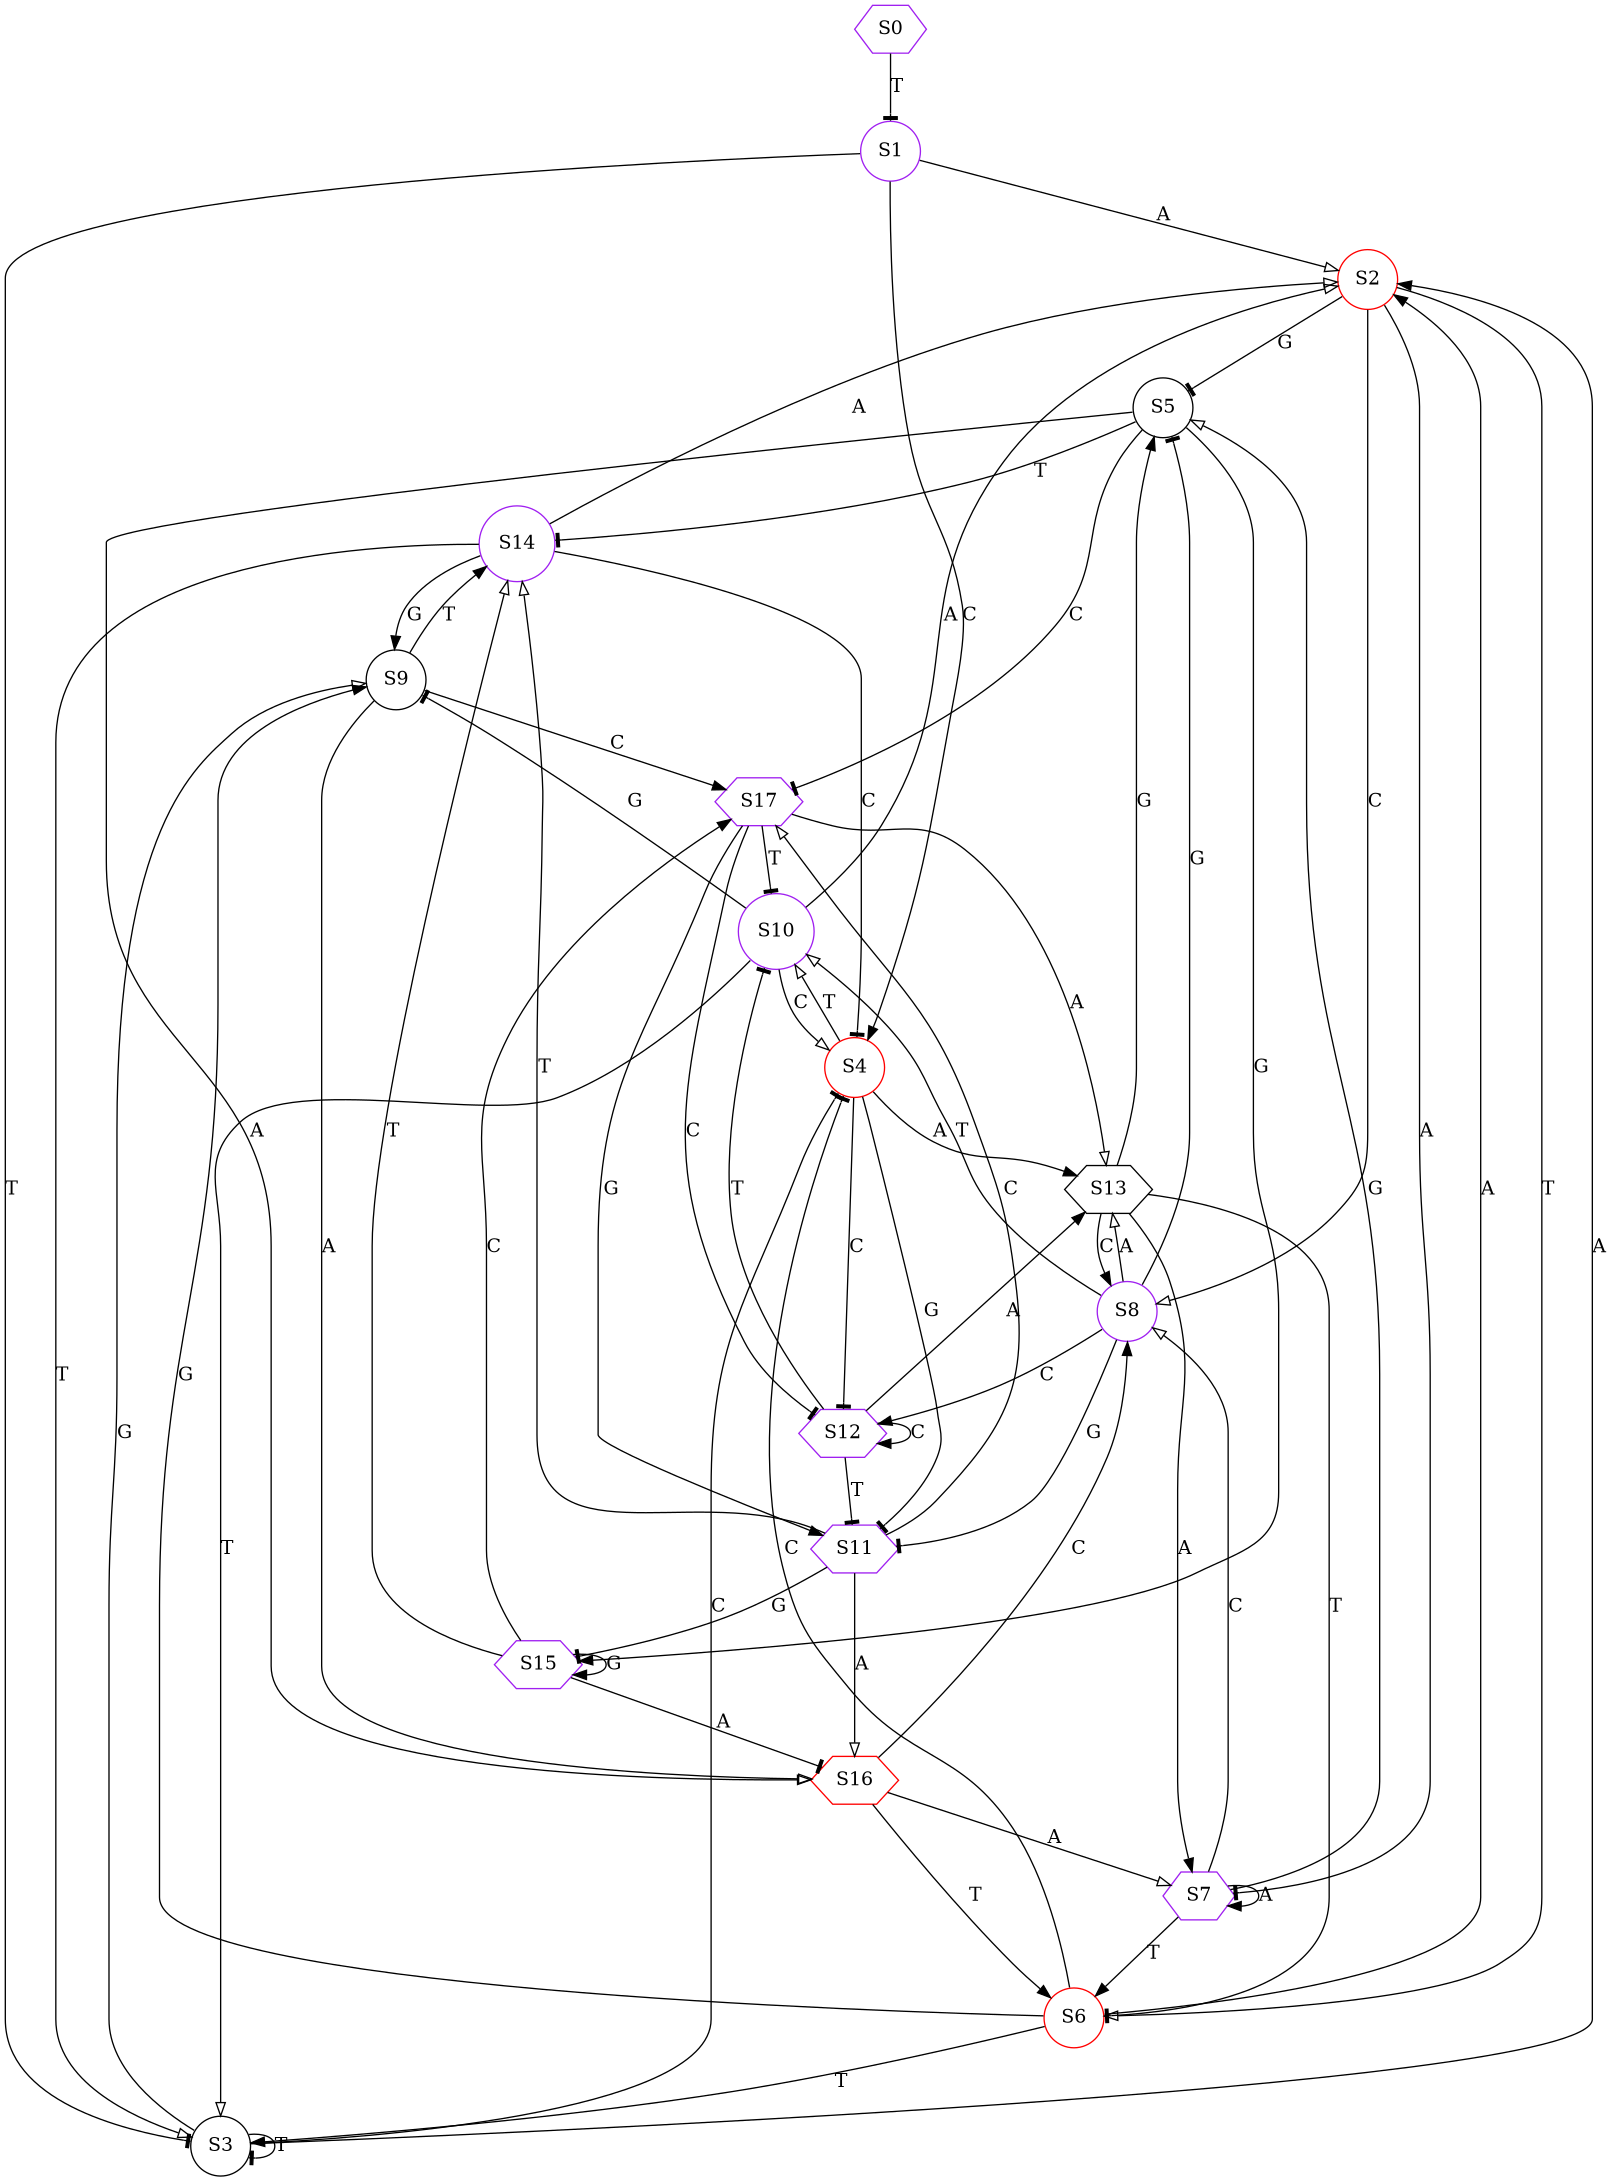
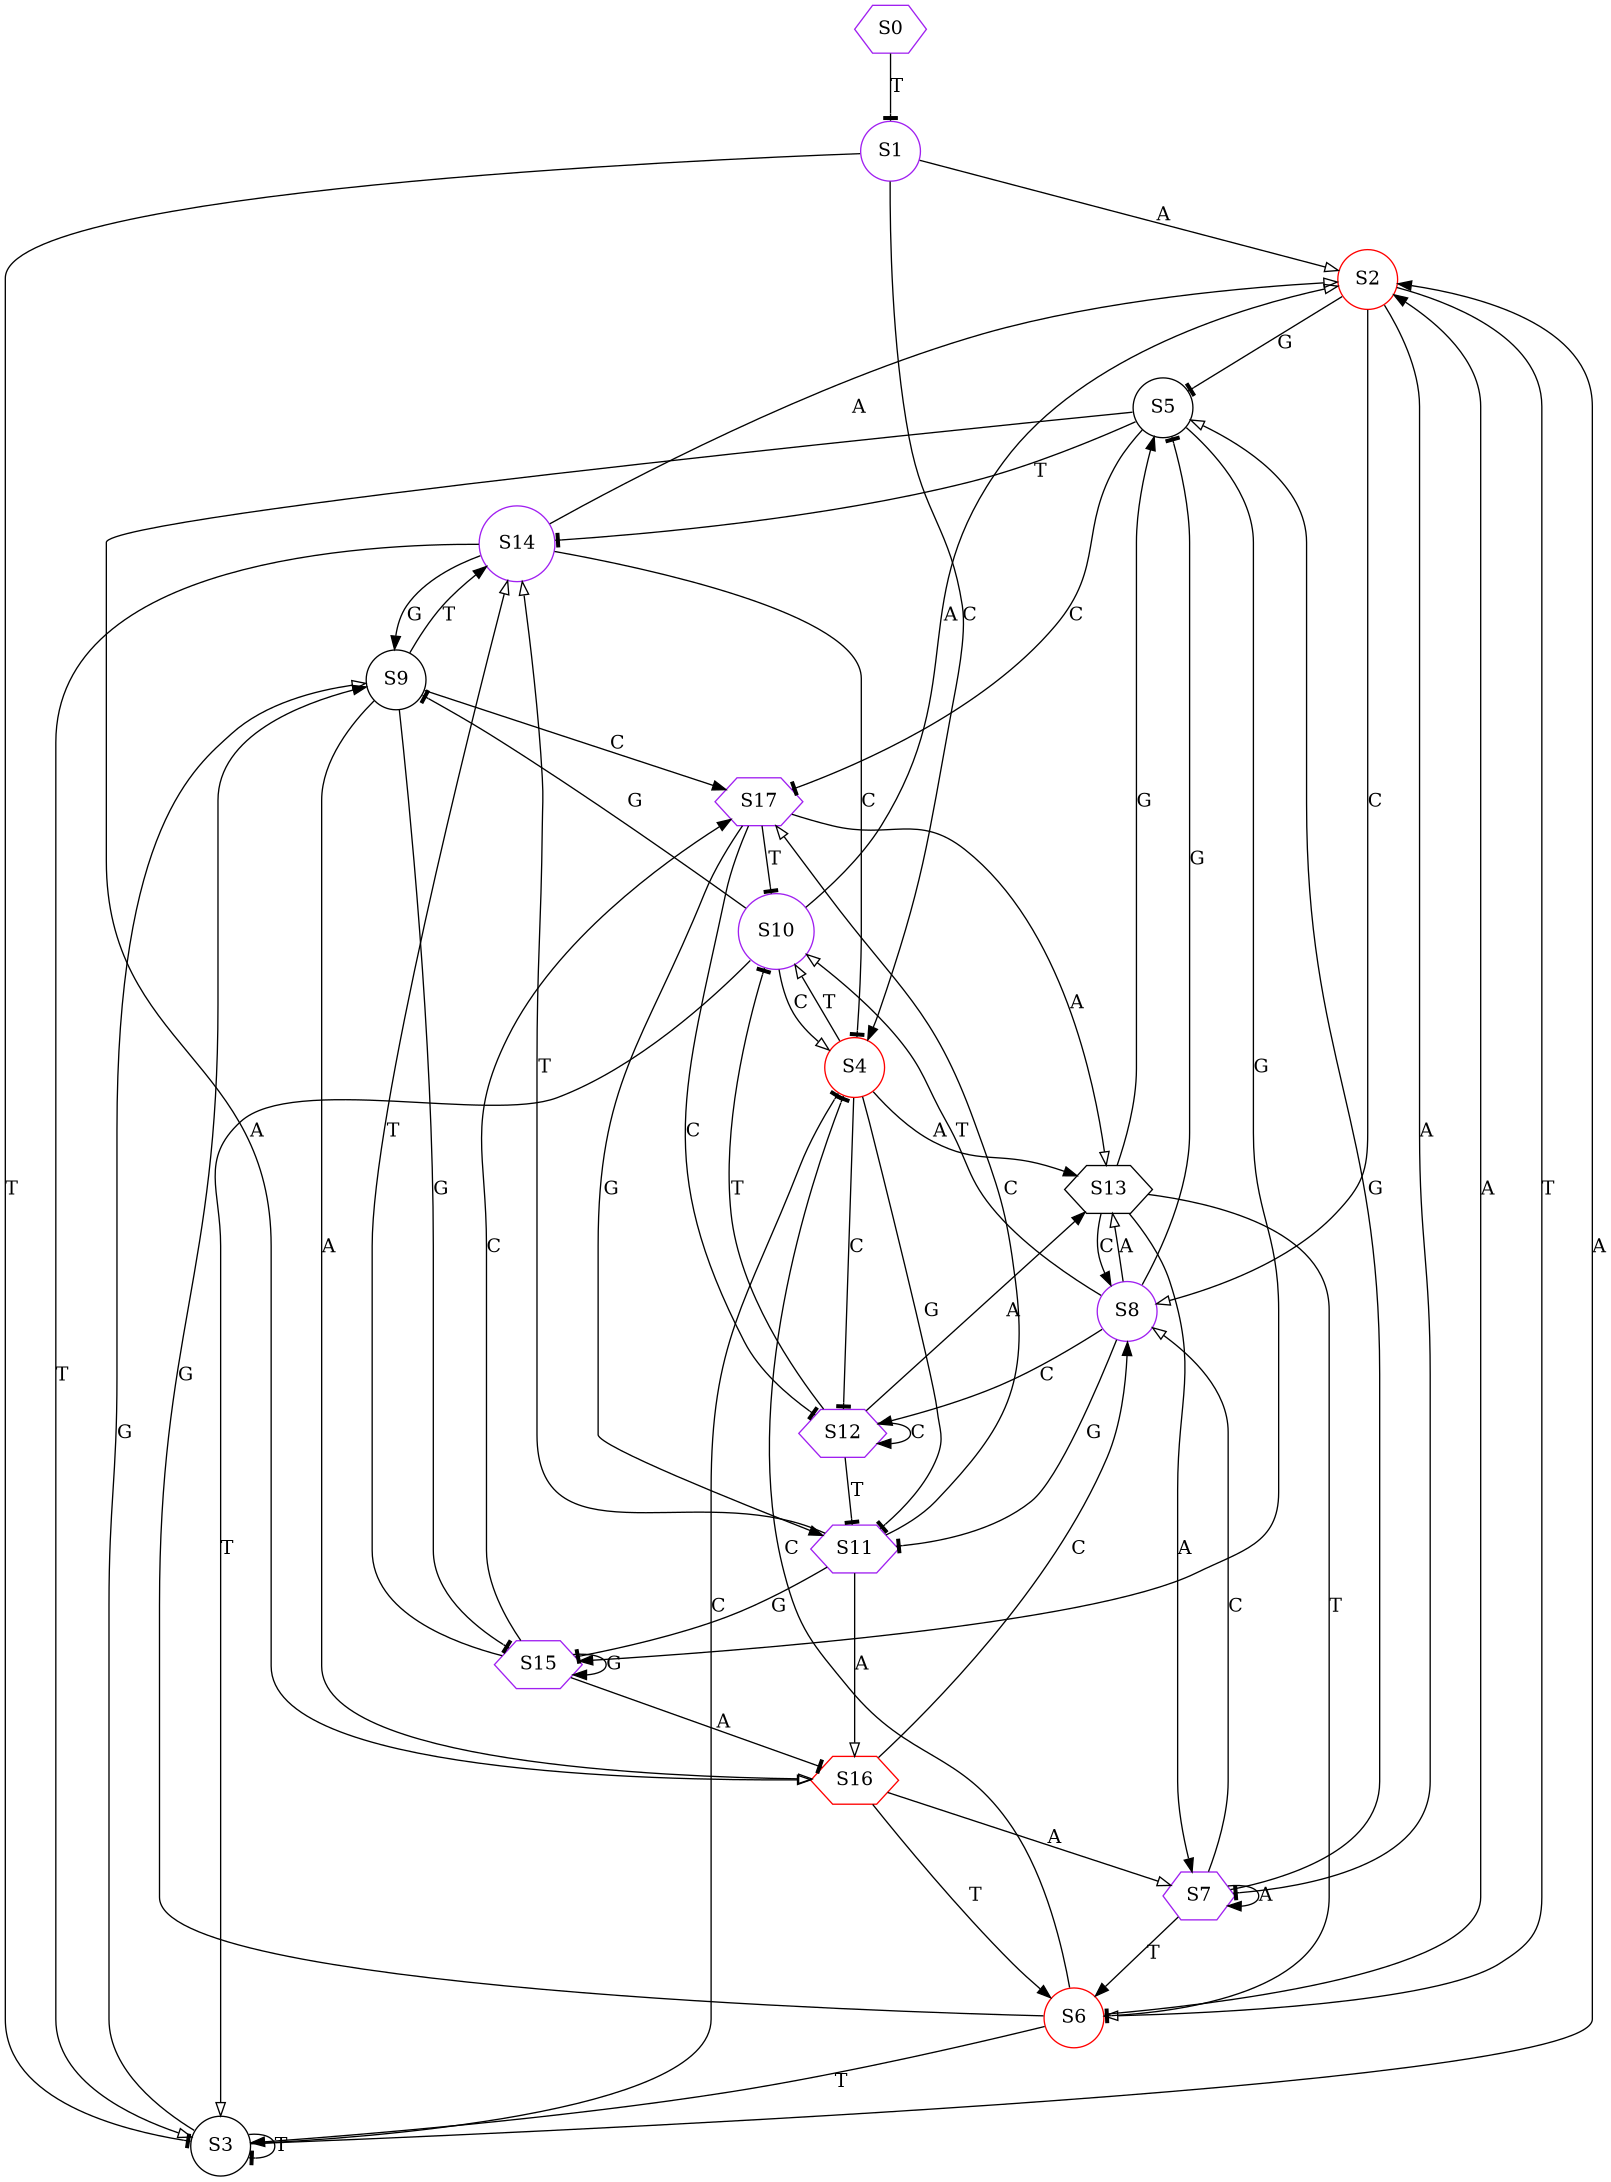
edge "S9" -> "S15": added, label "G"
